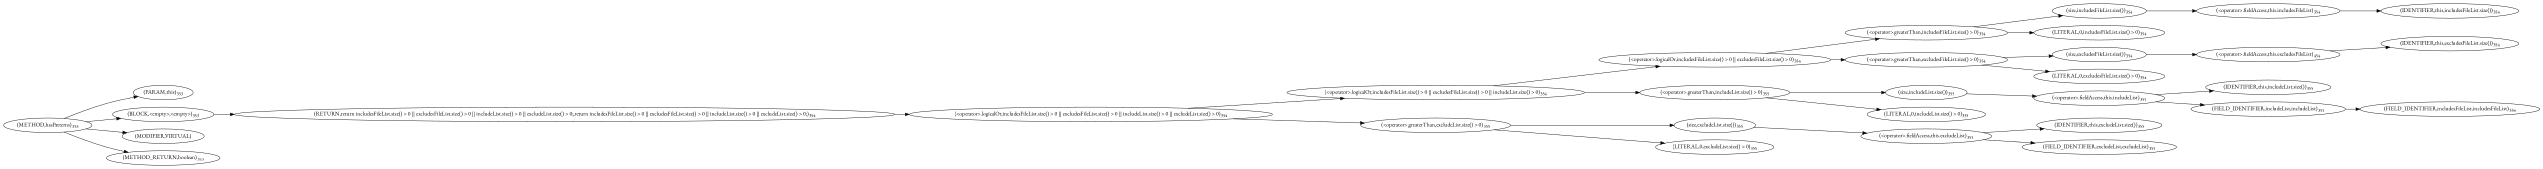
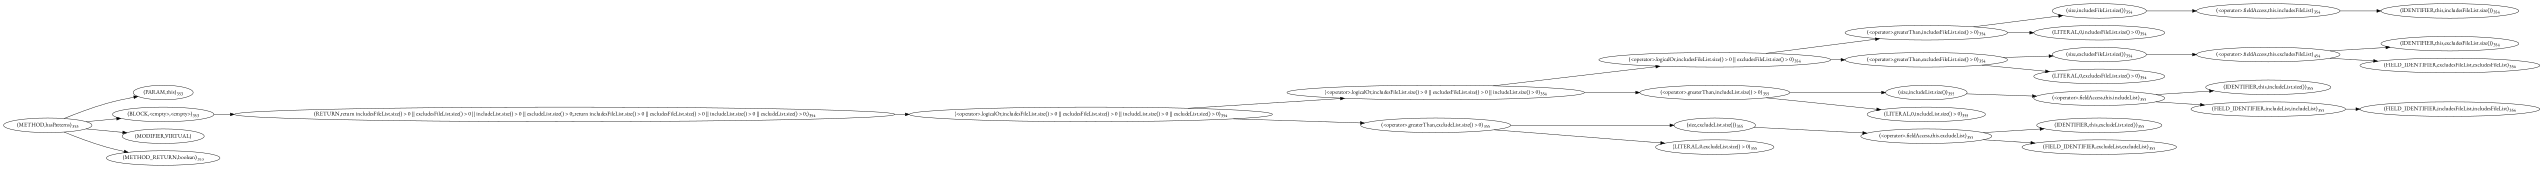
node "(FIELD_IDENTIFIER,excludesFileList,excludesFileList)": added
